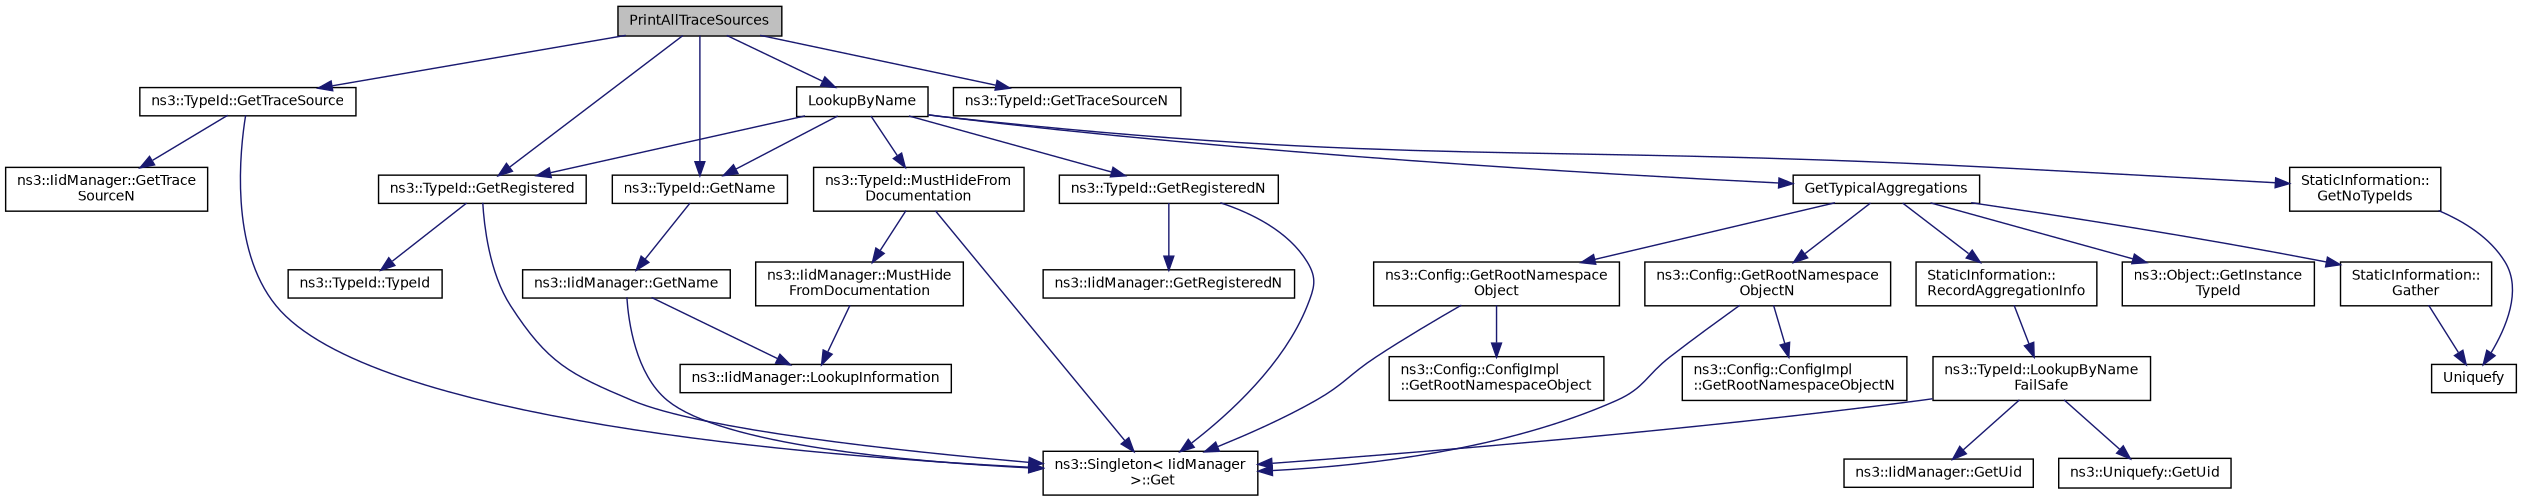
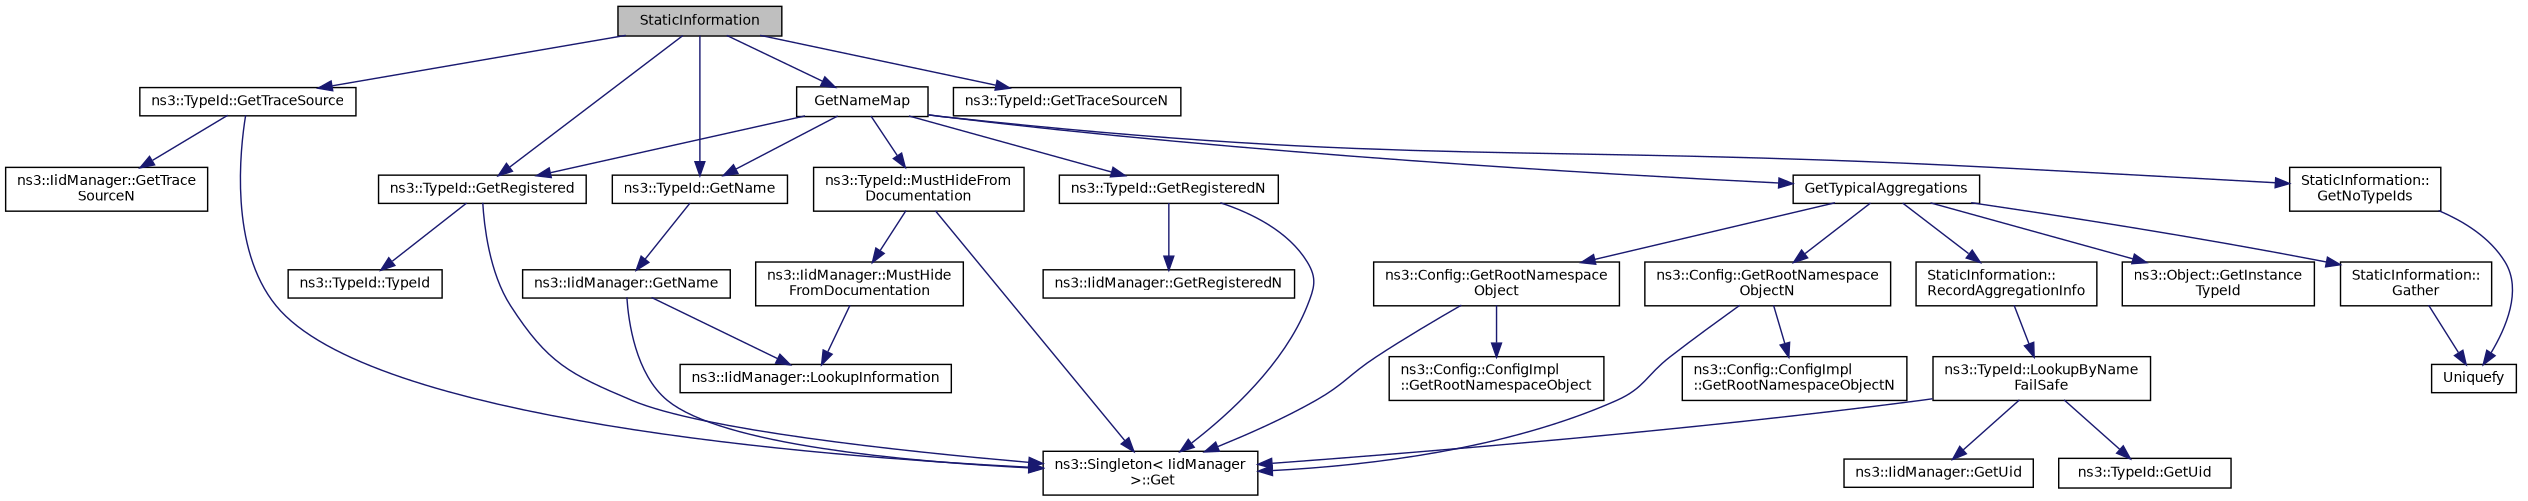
node "PrintAllTraceSources": label "PrintAllTraceSources" -> "StaticInformation"
node "LookupByName": label "LookupByName" -> "GetNameMap"
node "ns3::Uniquefy::GetUid": label "ns3::Uniquefy::GetUid" -> "ns3::TypeId::GetUid"
